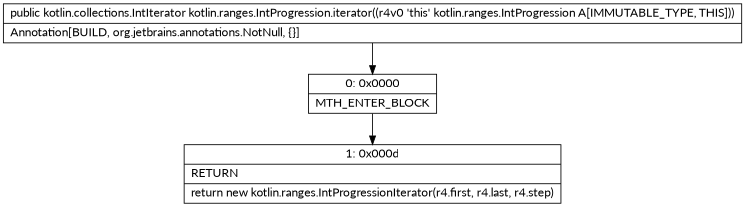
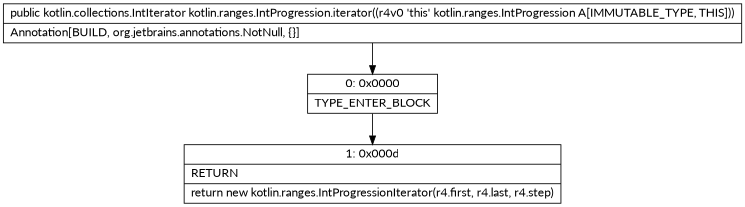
node "0: 0x0000": text "MTH_ENTER_BLOCK" -> "TYPE_ENTER_BLOCK"
